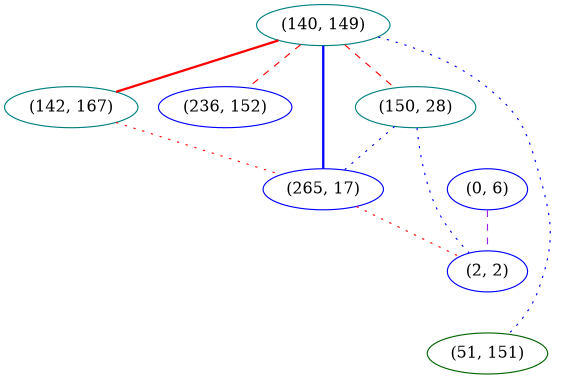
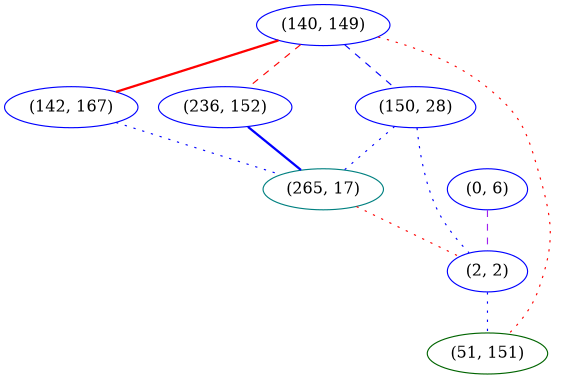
node "(140, 149)": color teal -> blue
edge "(140, 149)" -- "(150, 28)": color red -> blue
node "(142, 167)": color teal -> blue
edge "(140, 149)" -- "(265, 17)": now "(236, 152)" -- "(265, 17)"
node "(150, 28)": color teal -> blue
edge "(142, 167)" -- "(265, 17)": color red -> blue
edge "(140, 149)" -- "(51, 151)": color blue -> red
node "(265, 17)": color blue -> teal
edge "(2, 2)" -- "(51, 151)": added
